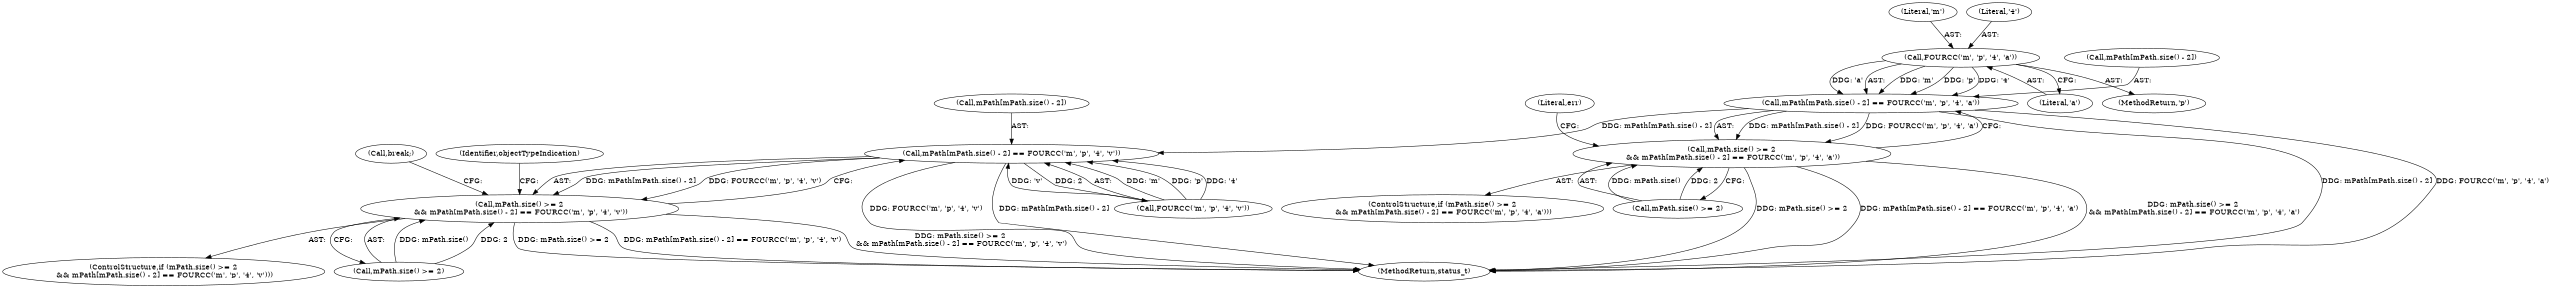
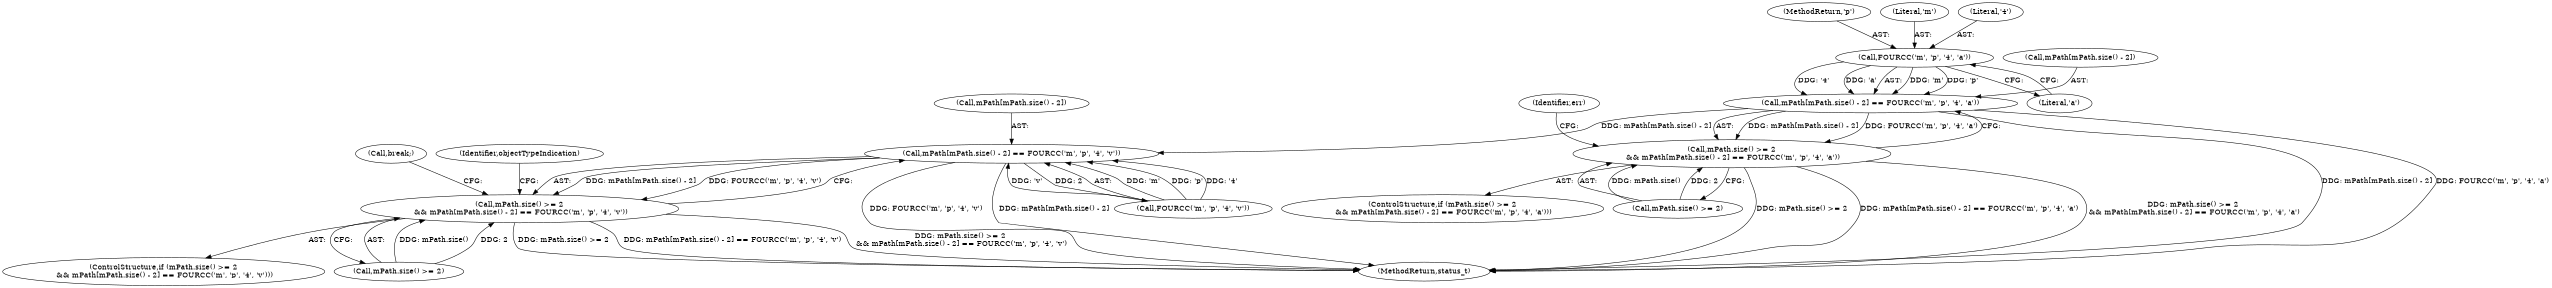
edge "(Call,FOURCC('m', 'p', '4', 'a'))" -> "(MethodReturn,'p')": reversed
edge "(Literal,'a')" -> "(Call,FOURCC('m', 'p', '4', 'a'))": label "AST: " -> "CFG: "
node "(Literal,err)": label "(Literal,err)" -> "(Identifier,err)"
